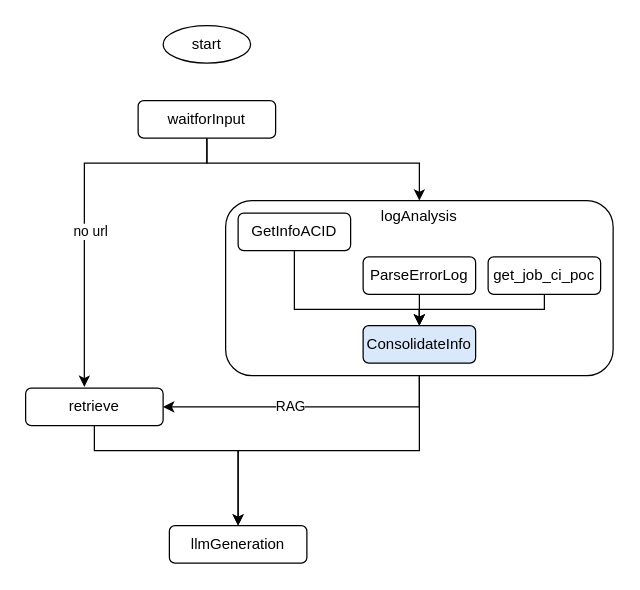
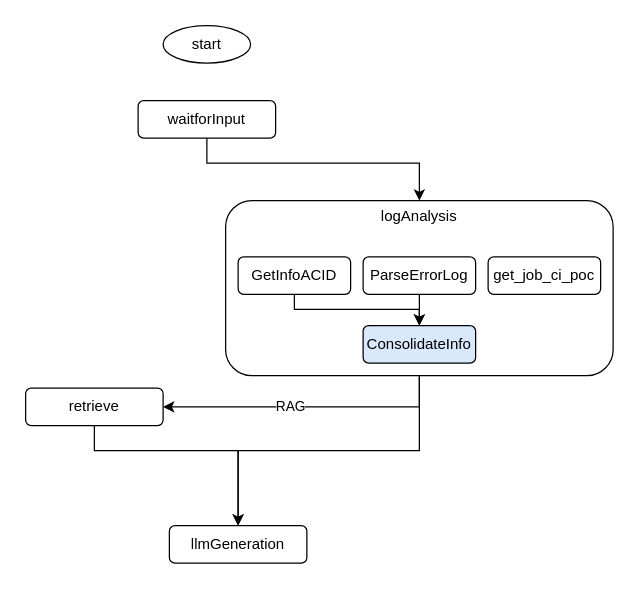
edge "waitforInput" -> "retrieve": removed, label "no url"
node "GetInfoACID": moved (294, 232) -> (294, 276)
edge "get_job_ci_poc" -> "ConsolidateInfo": removed
